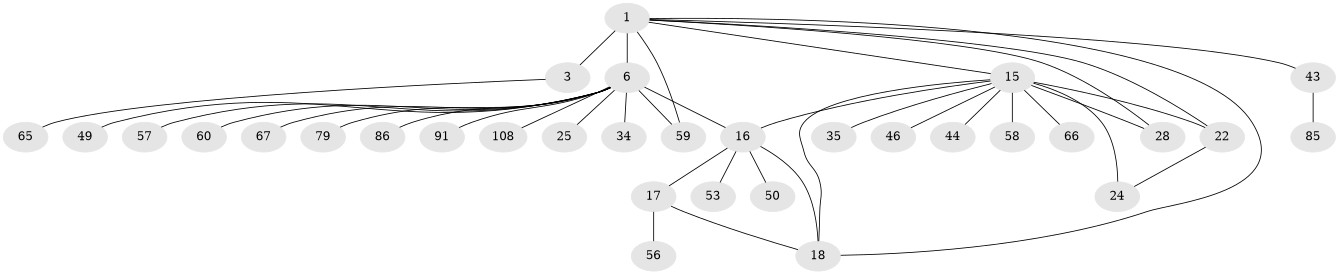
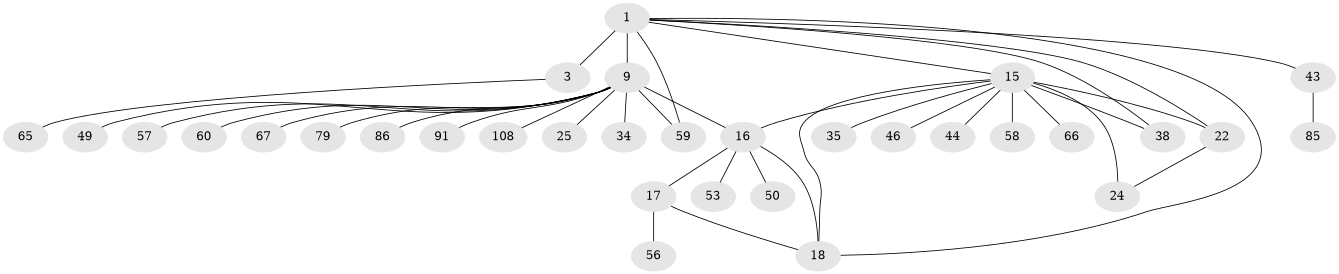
node "6": label "6" -> "9"
node "28": label "28" -> "38"
